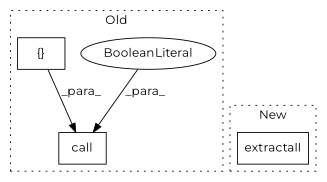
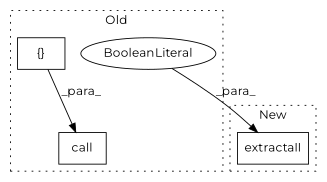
edge "BooleanLiteral" -> "call": now "BooleanLiteral" -> "extractall"
